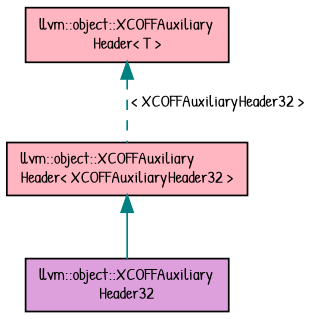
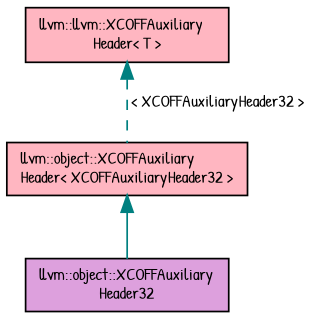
node "llvm::object::XCOFFAuxiliary Header< T >": label "llvm::object::XCOFFAuxiliary Header< T >" -> "llvm::llvm::XCOFFAuxiliary Header< T >"
